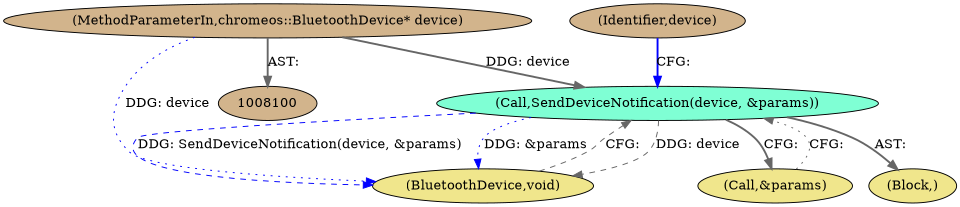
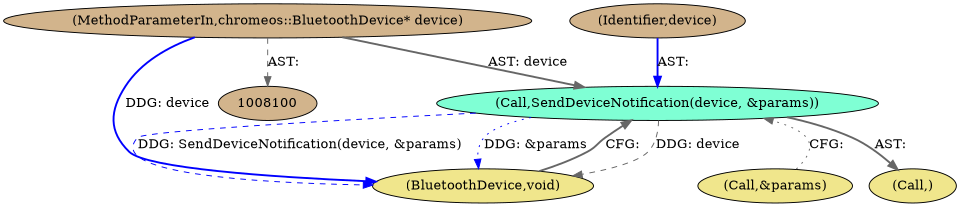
edge "(MethodParameterIn,chromeos::BluetoothDevice* device)" -> "1008100": style bold -> dashed
edge "(MethodParameterIn,chromeos::BluetoothDevice* device)" -> "(Call,SendDeviceNotification(device, &params))": label "DDG: device" -> "AST: device"
edge "(Identifier,device)" -> "(Call,SendDeviceNotification(device, &params))": label "CFG: " -> "AST: "
edge "(Call,SendDeviceNotification(device, &params))" -> "(Call,&params)": removed, label "CFG:"
edge "(MethodParameterIn,chromeos::BluetoothDevice* device)" -> "(BluetoothDevice,void)": style dotted -> bold
edge "(BluetoothDevice,void)" -> "(Call,SendDeviceNotification(device, &params))": style dashed -> bold
node "(Block,)": label "(Block,)" -> "(Call,)"
